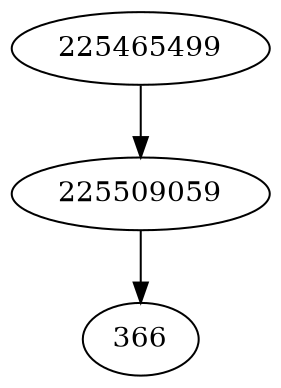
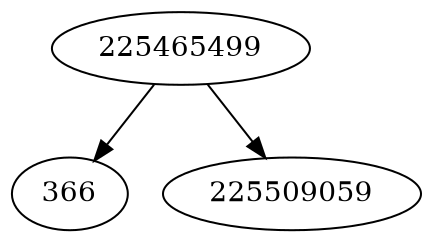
edge "225509059" -> "366": now "225465499" -> "366"
